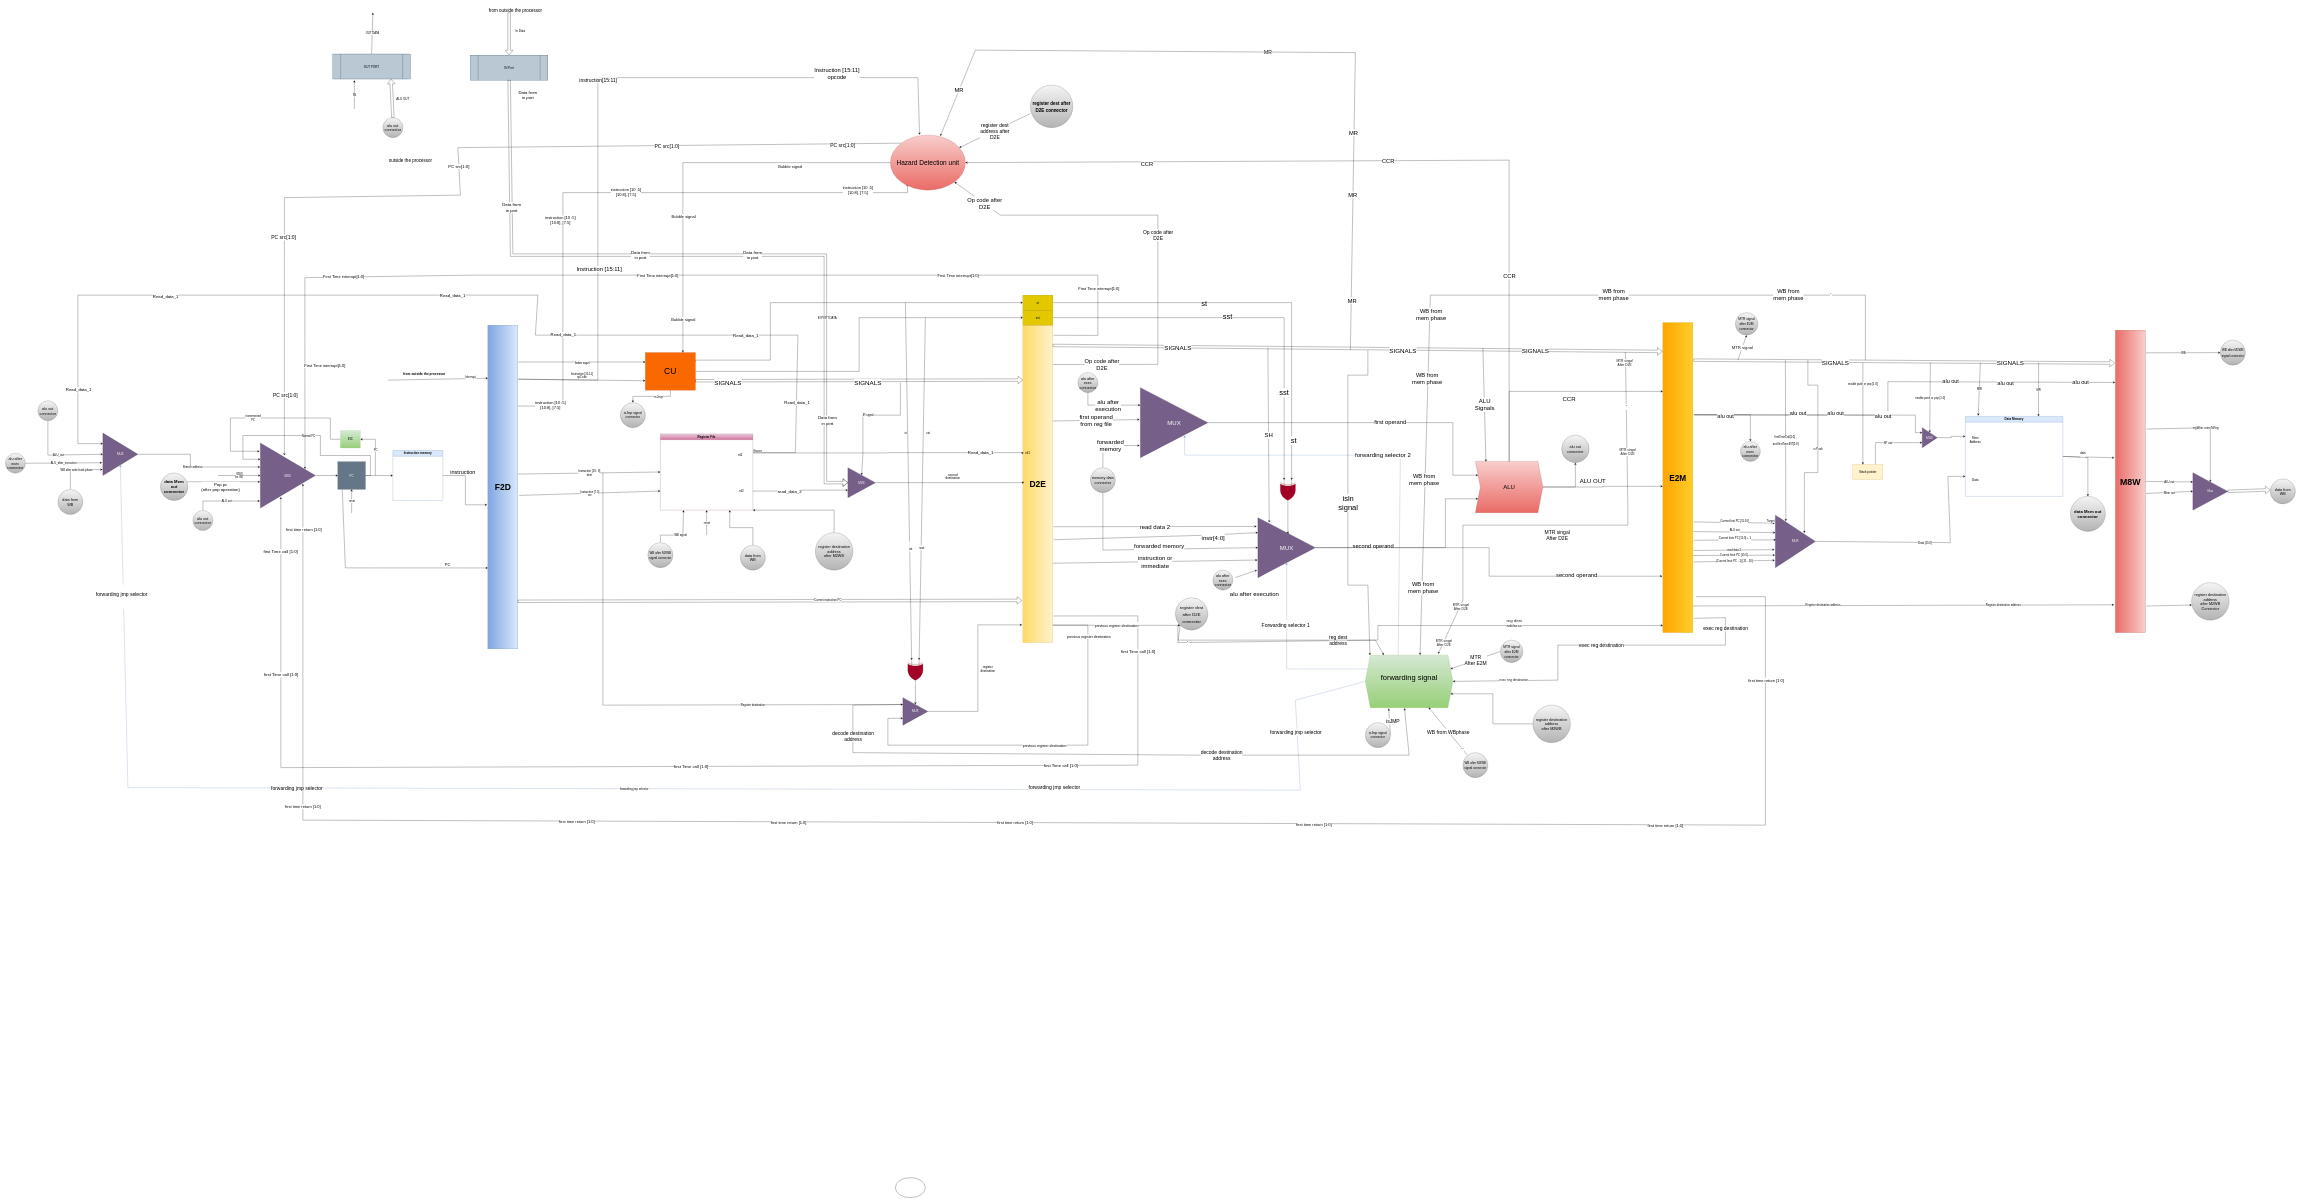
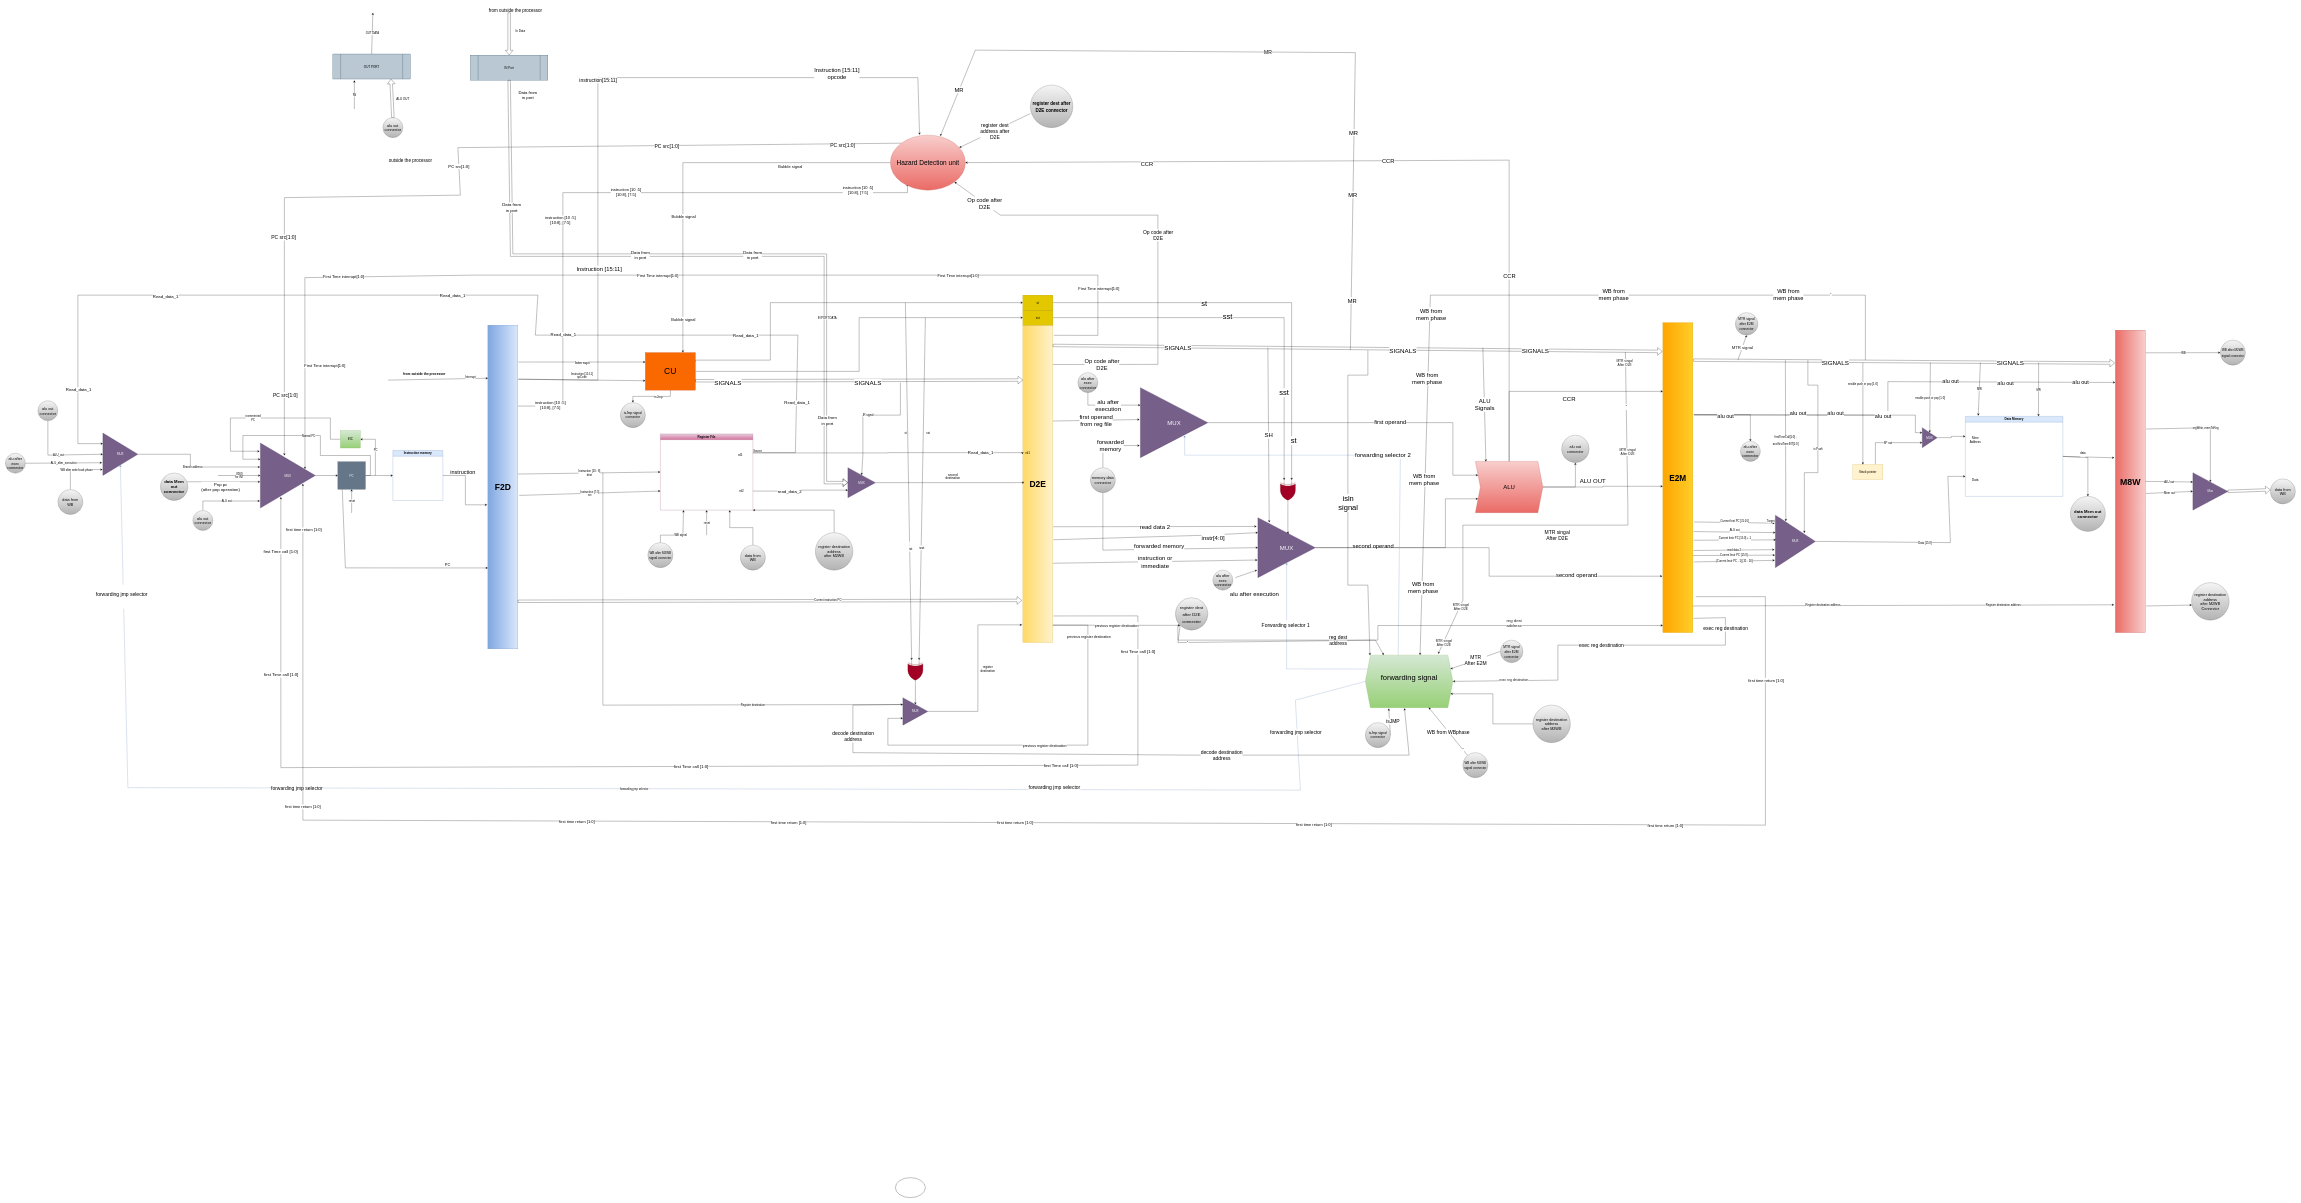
node "INC": style dashed -> solid
